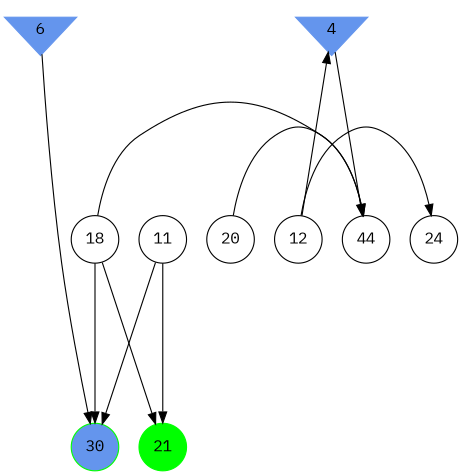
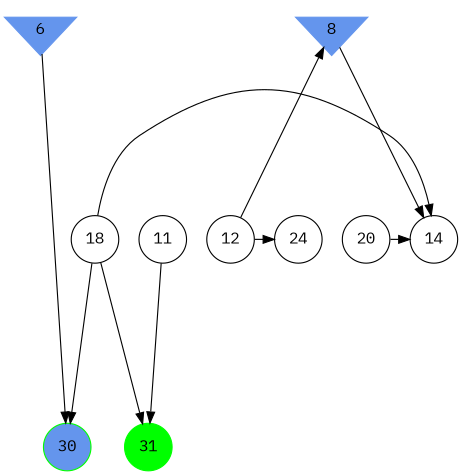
node "4": label "4" -> "8"
node "44": label "44" -> "14"
edge "11" -> "30": removed
node "21": label "21" -> "31"
